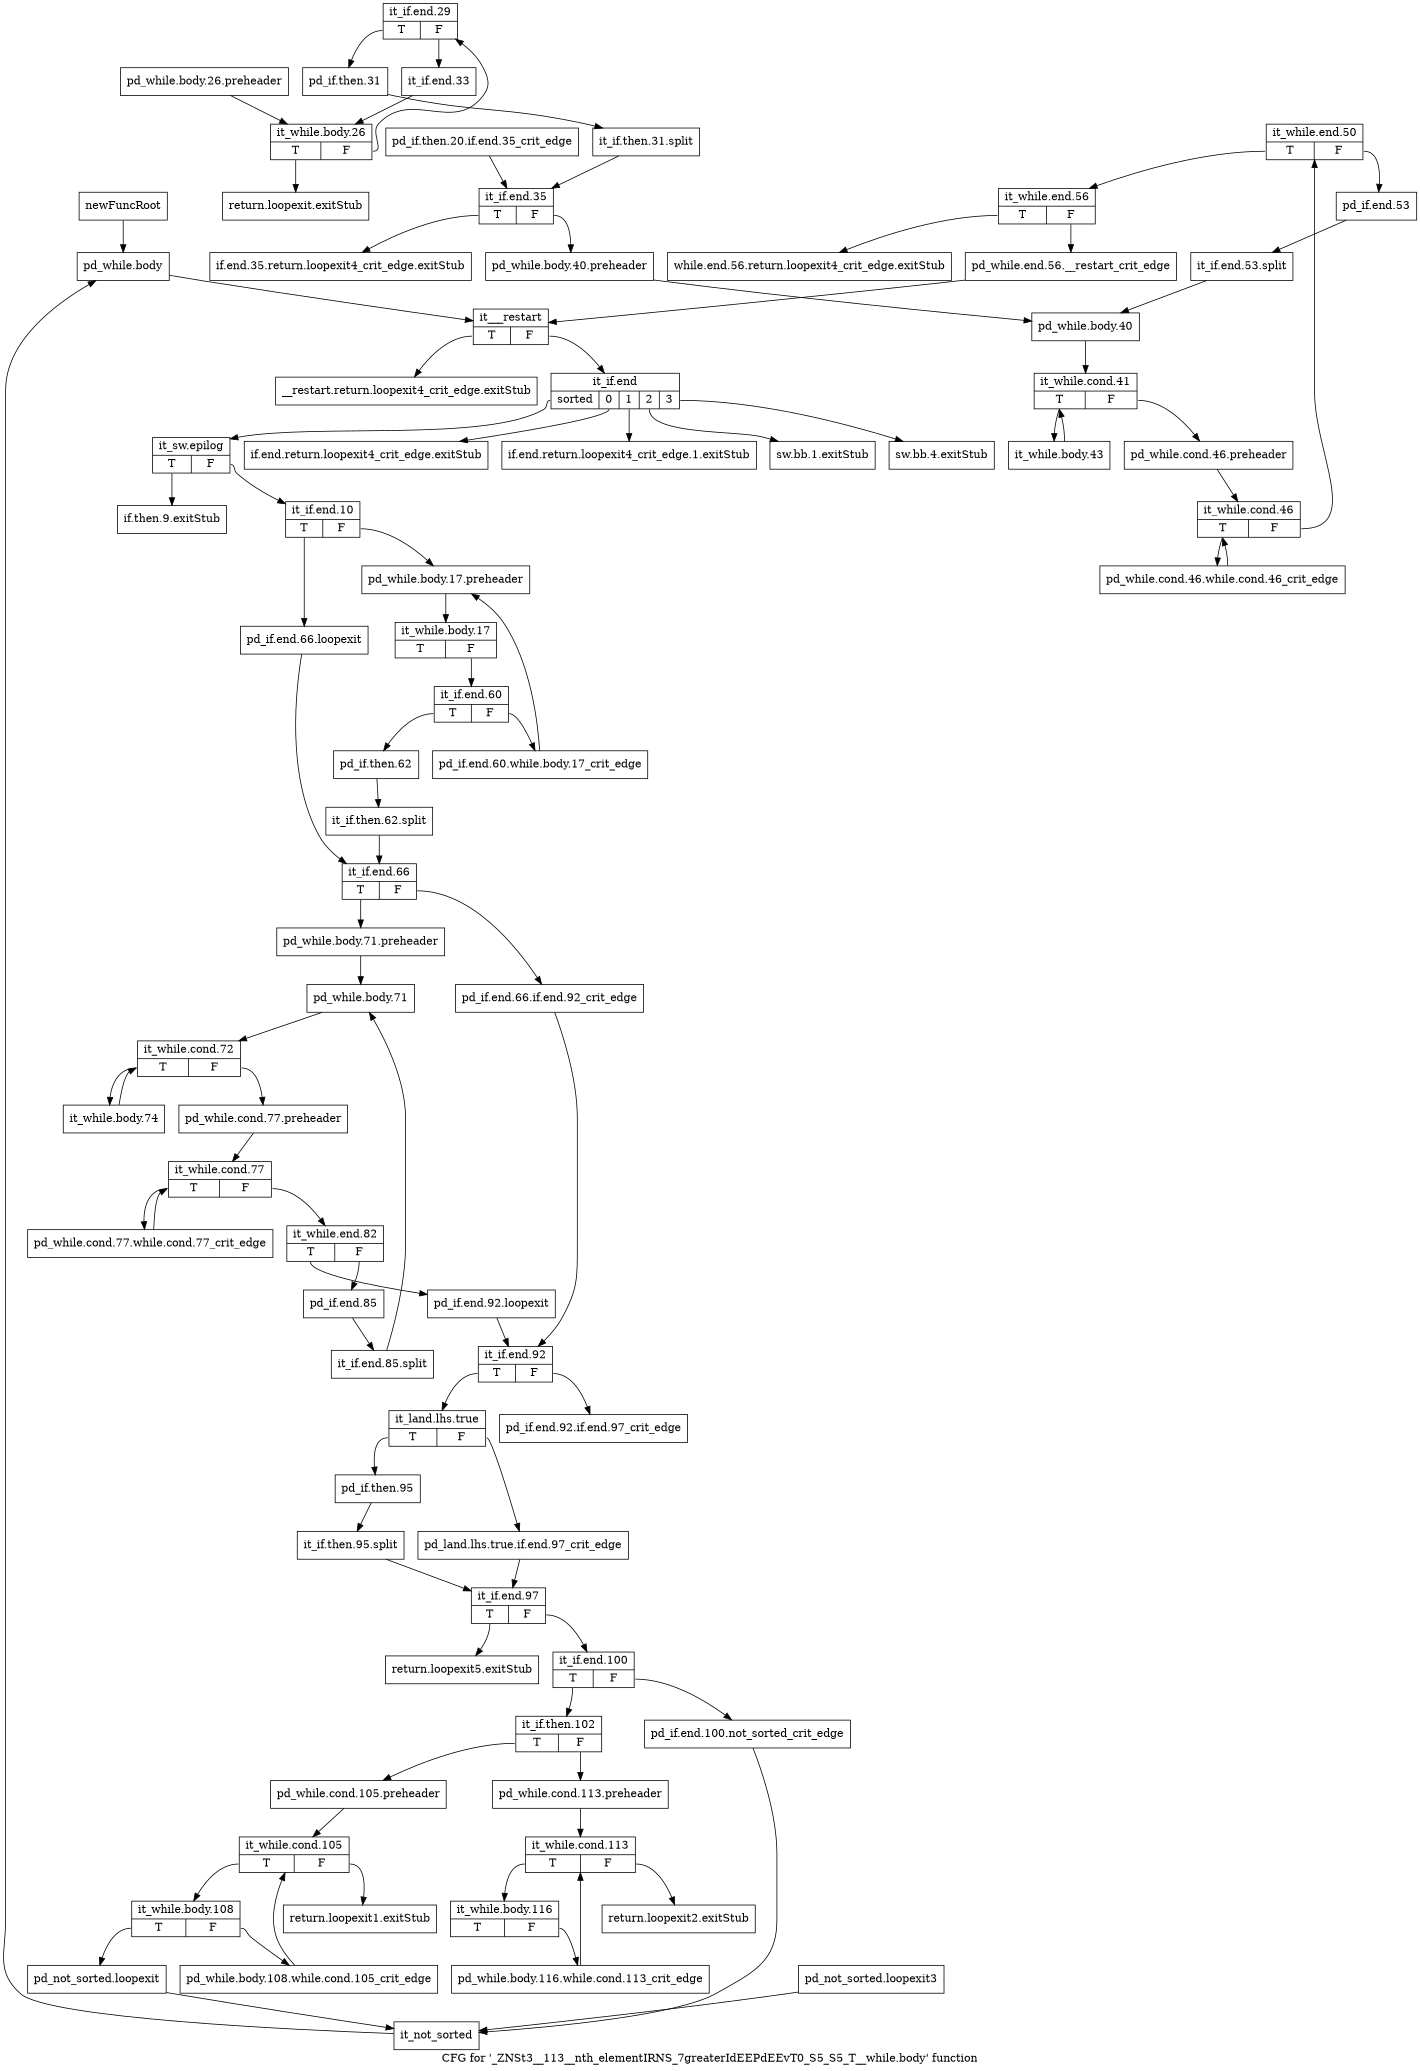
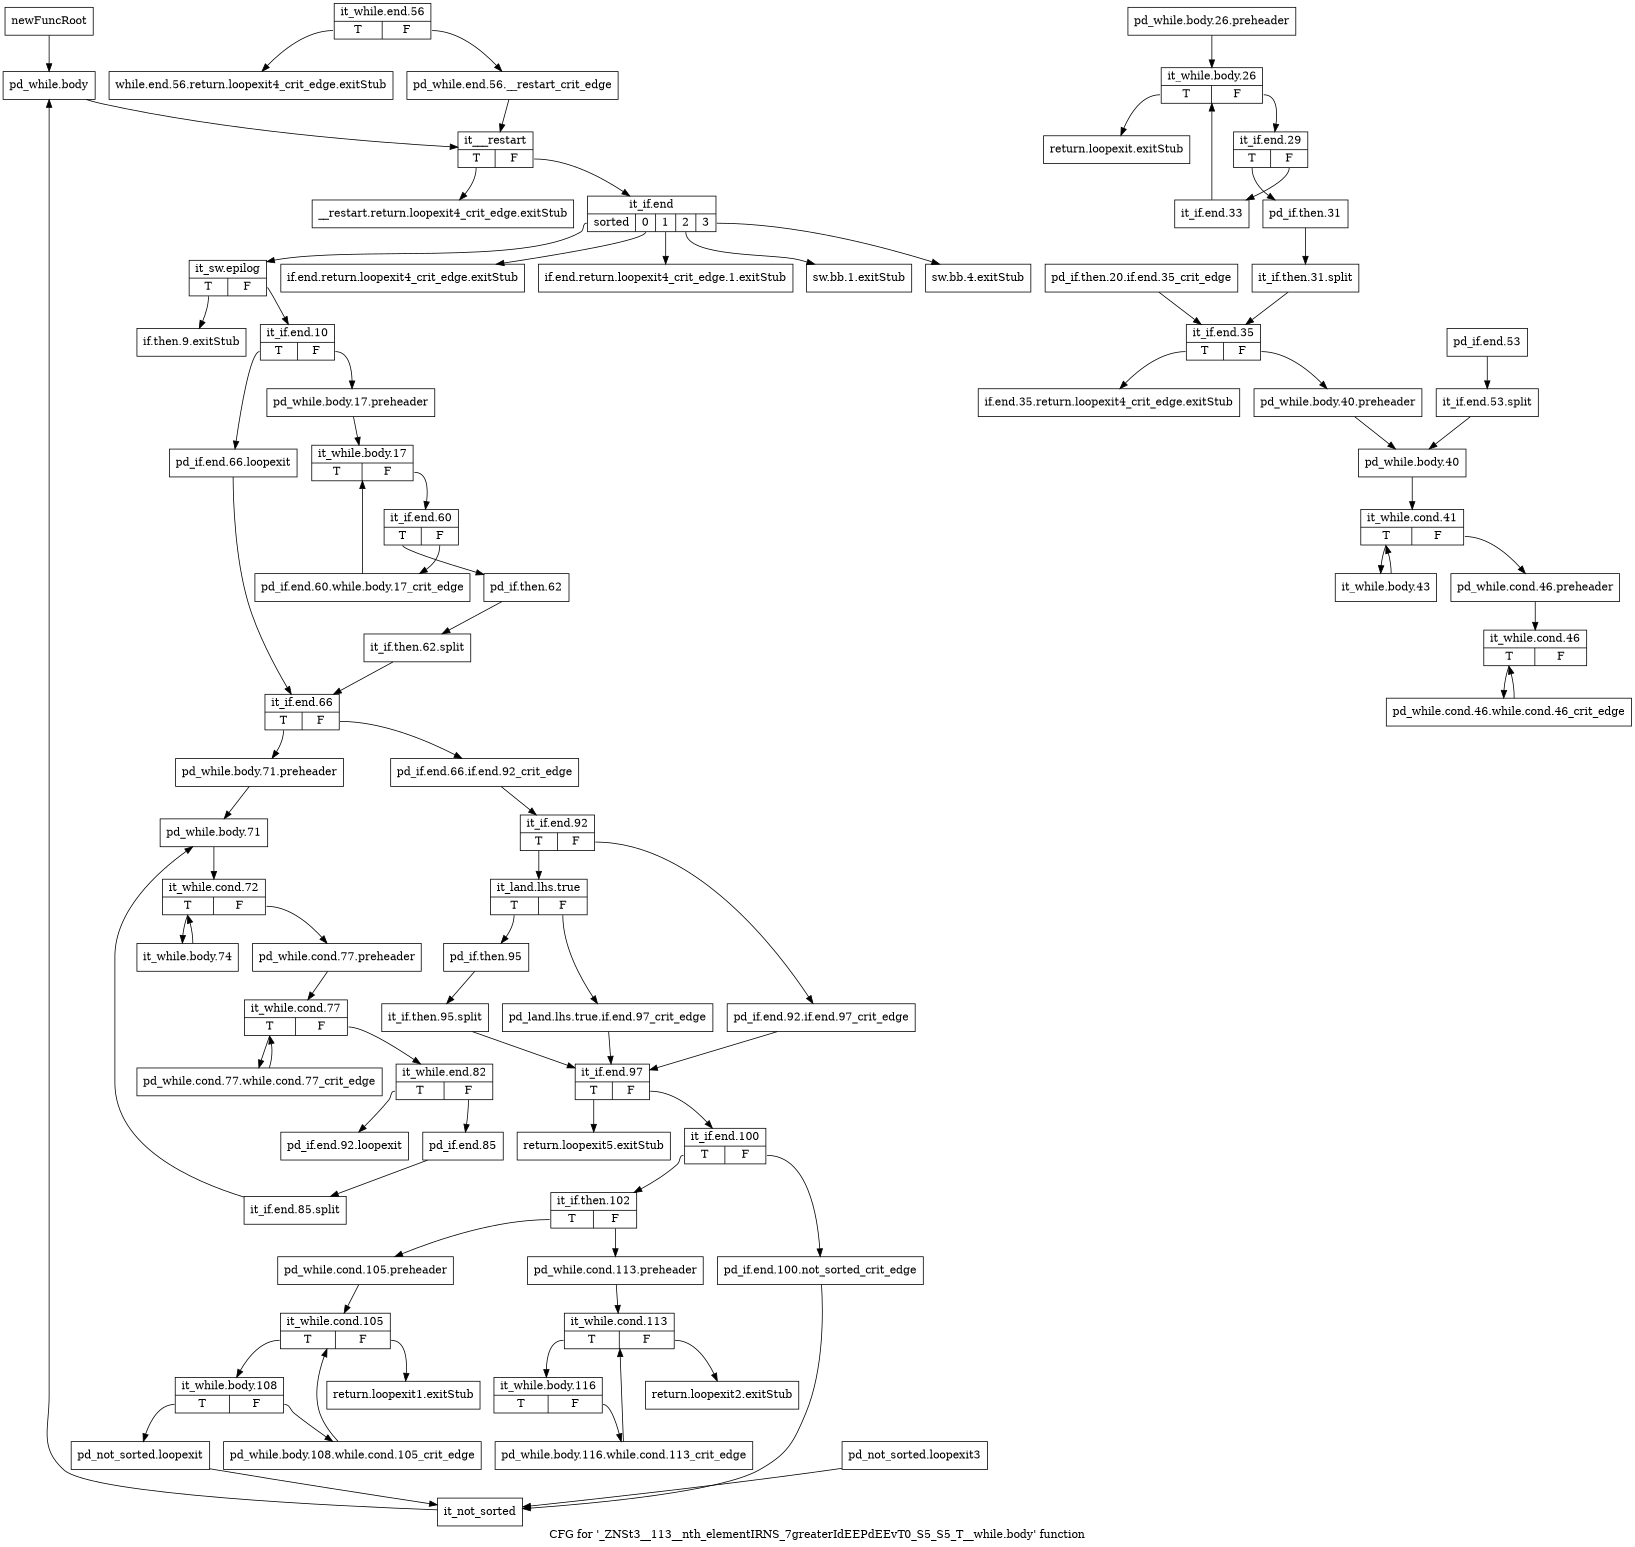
node "it_while.end.50": removed
edge "pd_if.end.60.while.body.17_crit_edge" -> "pd_while.body.17.preheader": now "pd_if.end.60.while.body.17_crit_edge" -> "it_while.body.17"
edge "pd_if.end.92.if.end.97_crit_edge" -> "it_if.end.97": added
edge "pd_if.end.92.loopexit" -> "it_if.end.92": removed
